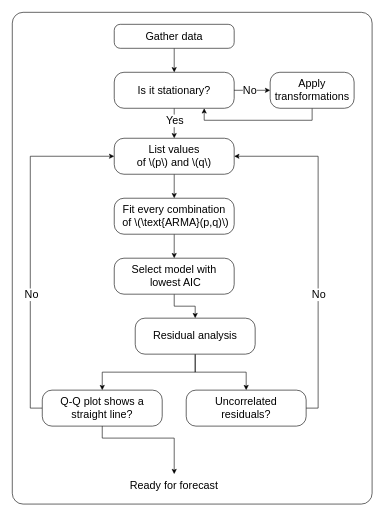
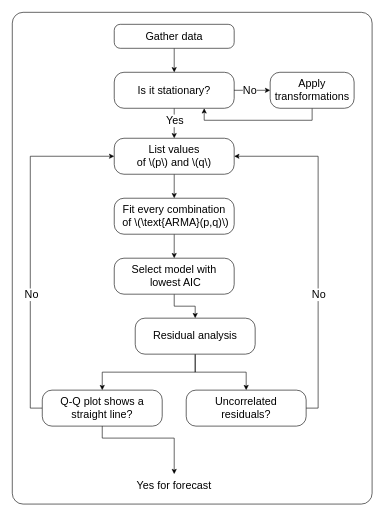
node "Ready for forecast": label "Ready for forecast" -> "Yes for forecast"
